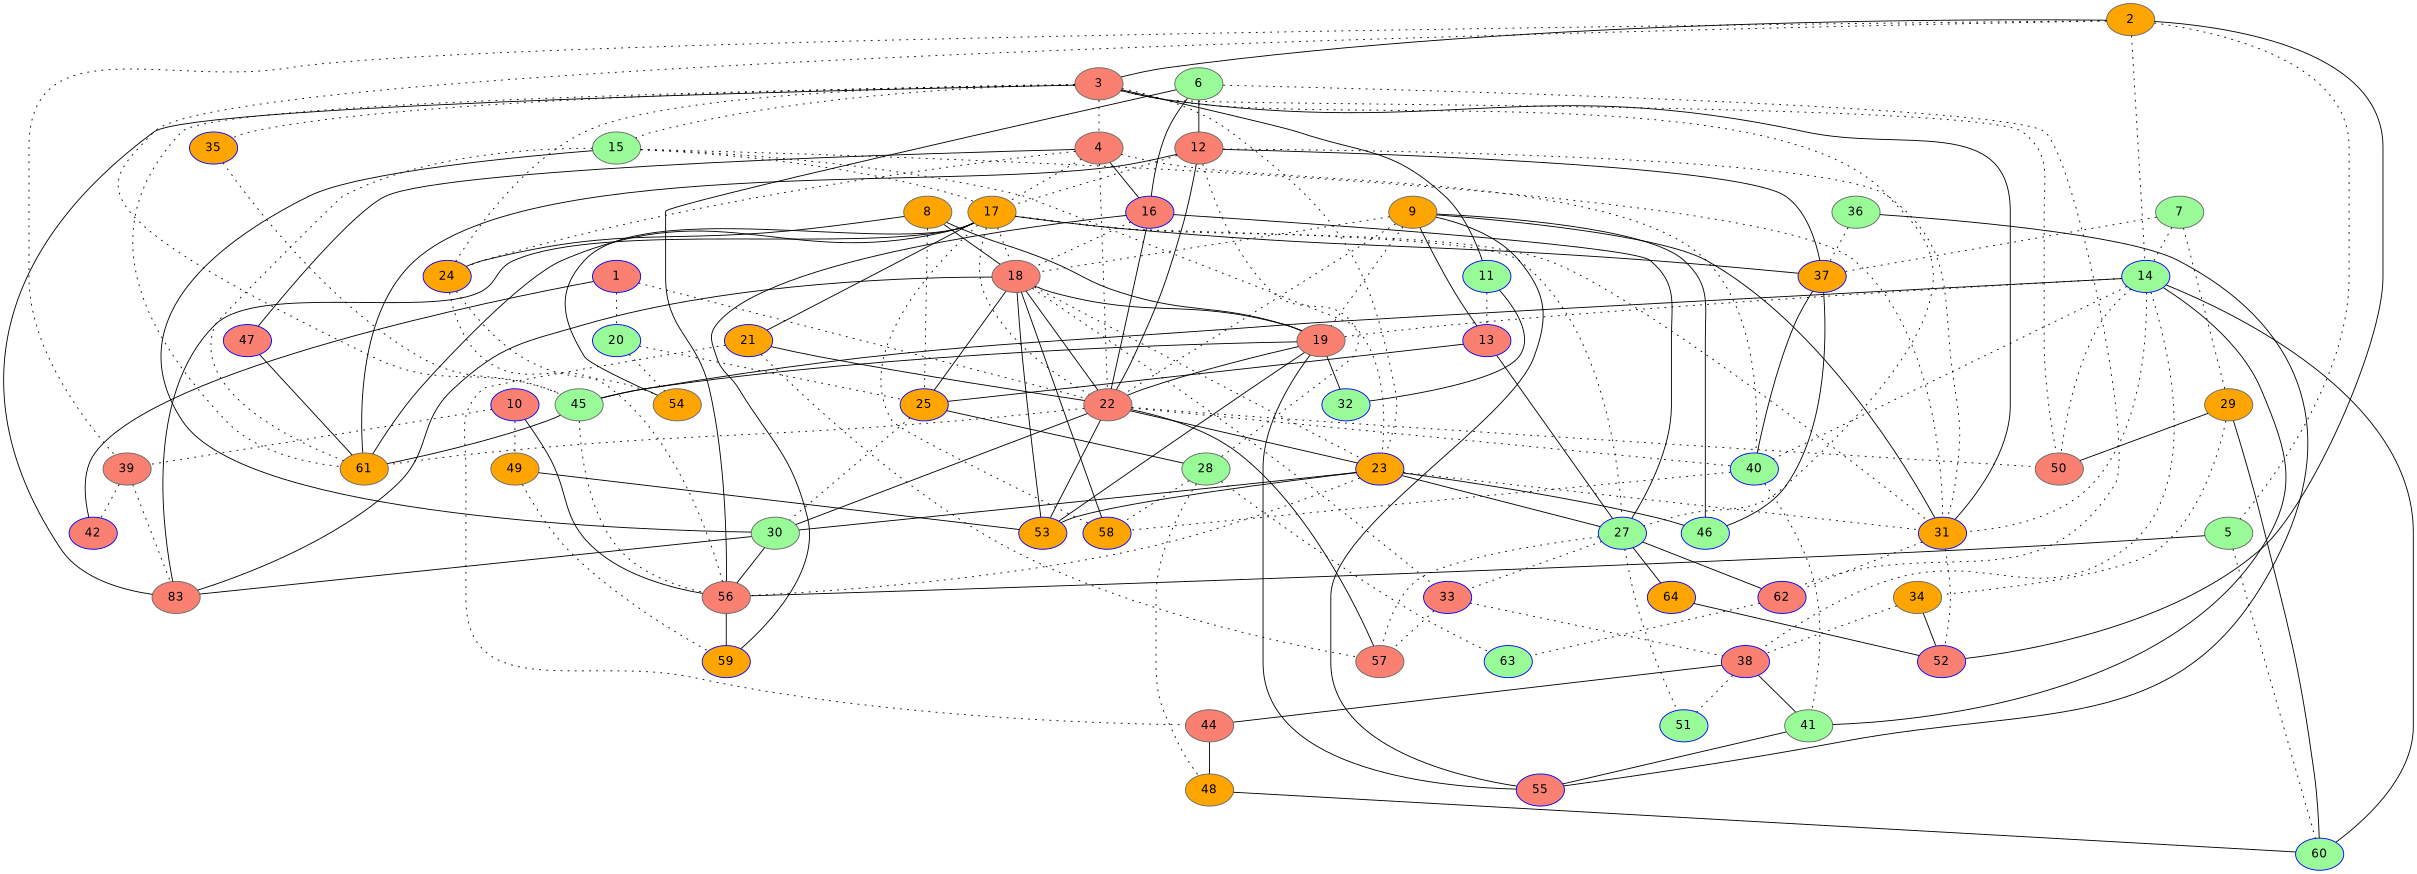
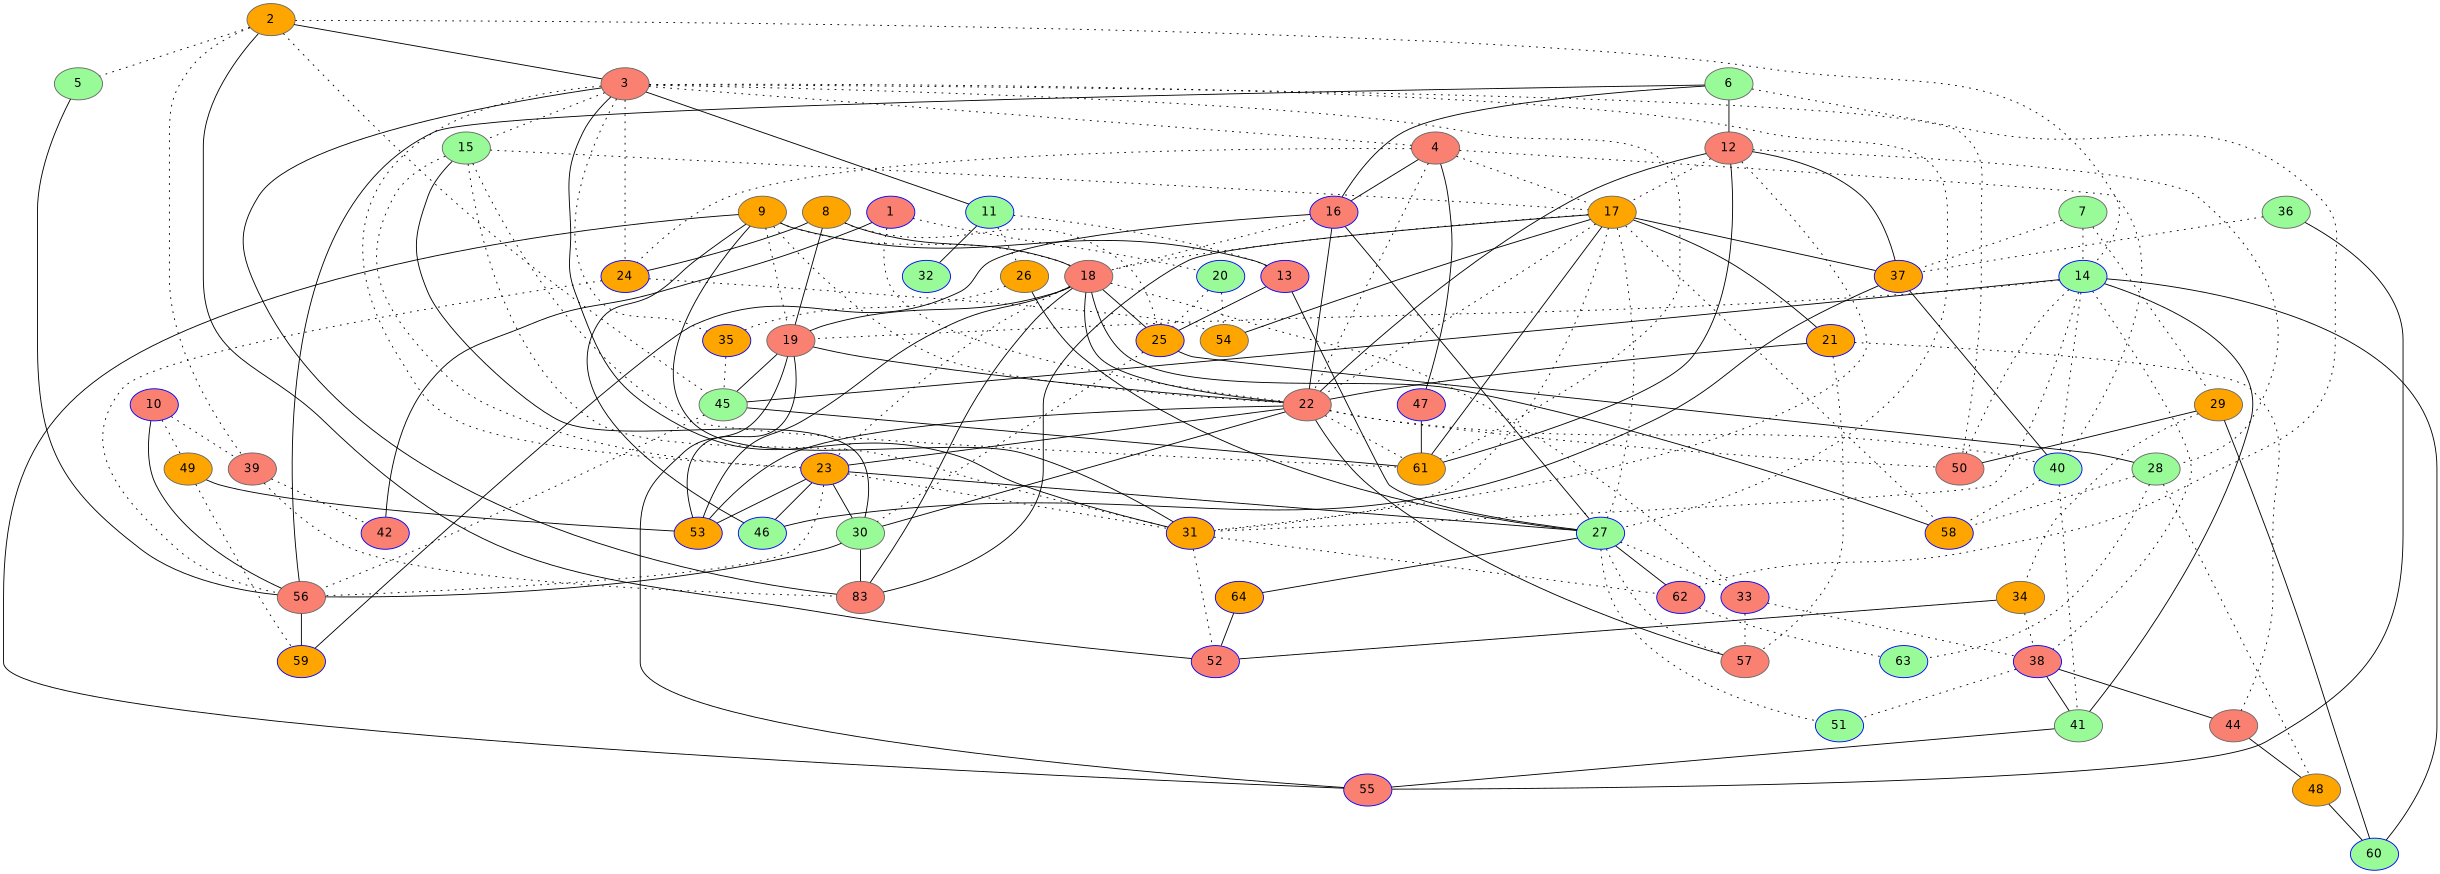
node "26": added
edge "19" -- "32": removed
edge "5" -- "60": removed
